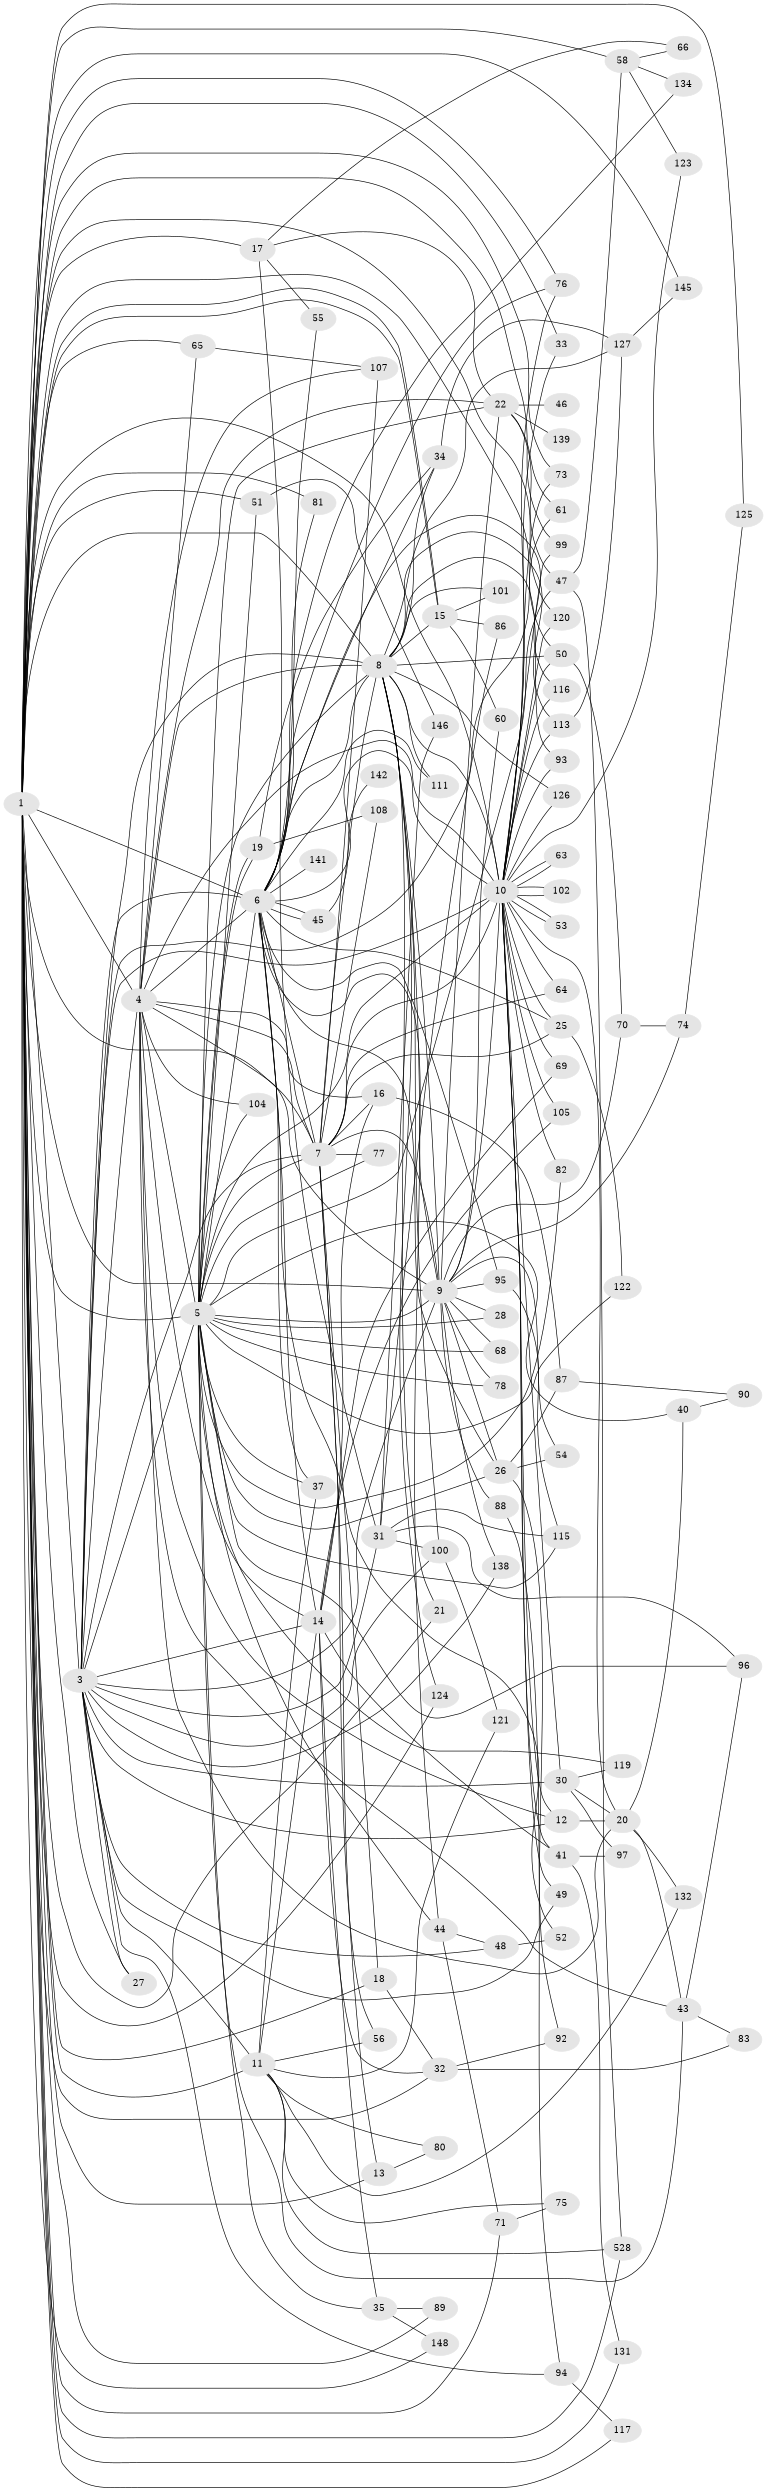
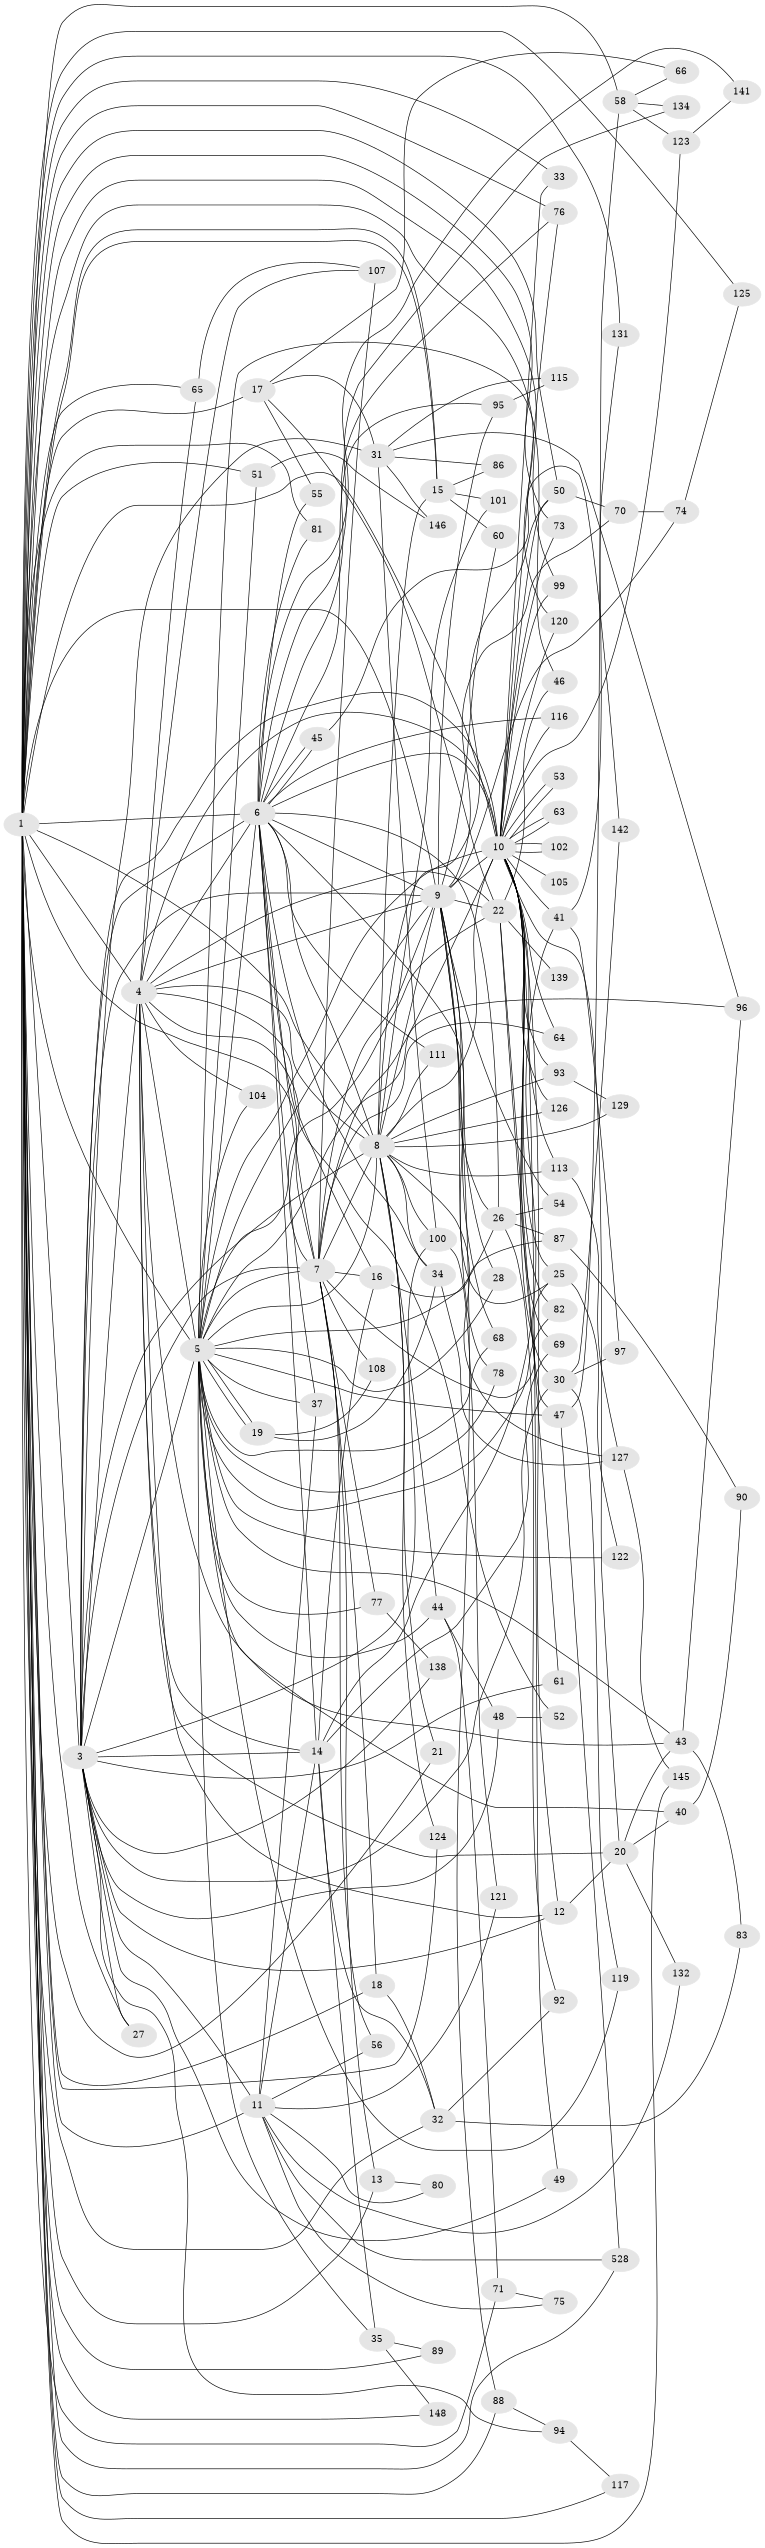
edge "141" -- "123": added
node "129": added
edge "105" -- "14": removed
edge "9" -- "138": now "77" -- "138"
edge "5" -- "115": now "5" -- "46"
edge "30" -- "20": now "30" -- "142"
edge "1" -- "88": added
